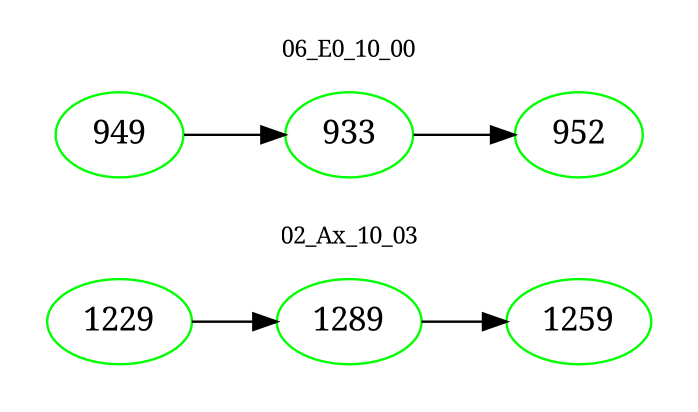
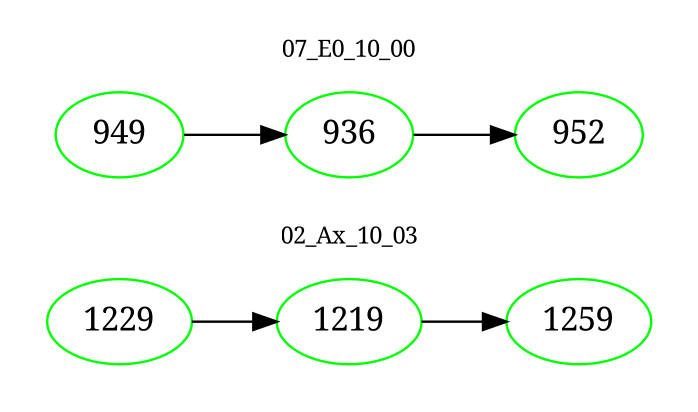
cluster "06_E0_10_00": label "06_E0_10_00" -> "07_E0_10_00"
node "933": label "933" -> "936"
node "1289": label "1289" -> "1219"
